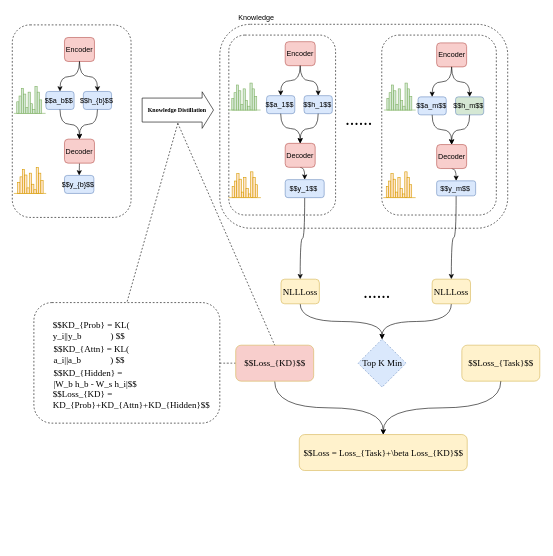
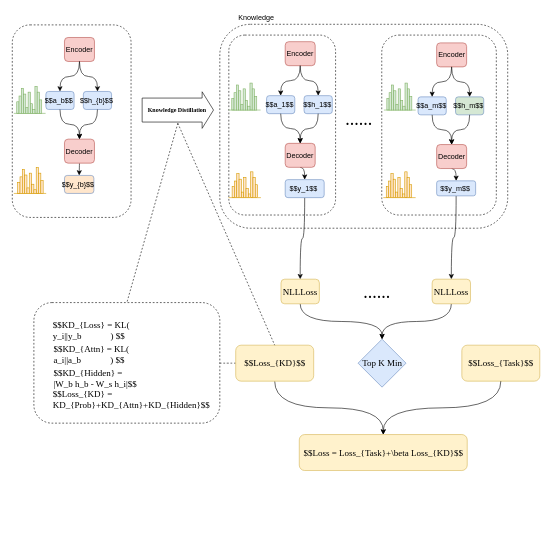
node "$$y_{b}$$": fillcolor #dae8fc -> #ffe6cc
node "$$KD_{Prob} = KL( y_i||y_b ) $$": label "$$KD_{Prob} = KL( y_i||y_b ) $$" -> "$$KD_{Loss} = KL( y_i||y_b ) $$"
node "$$Loss_{KD}$$": fillcolor #f8cecc -> #fff2cc
node "Top K Min": style dashed -> solid
